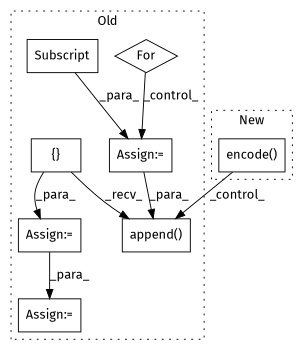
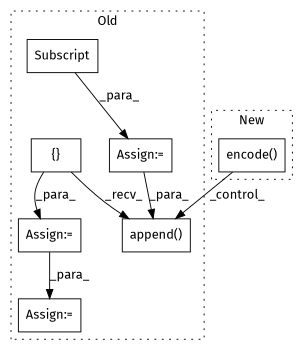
node "For": removed
